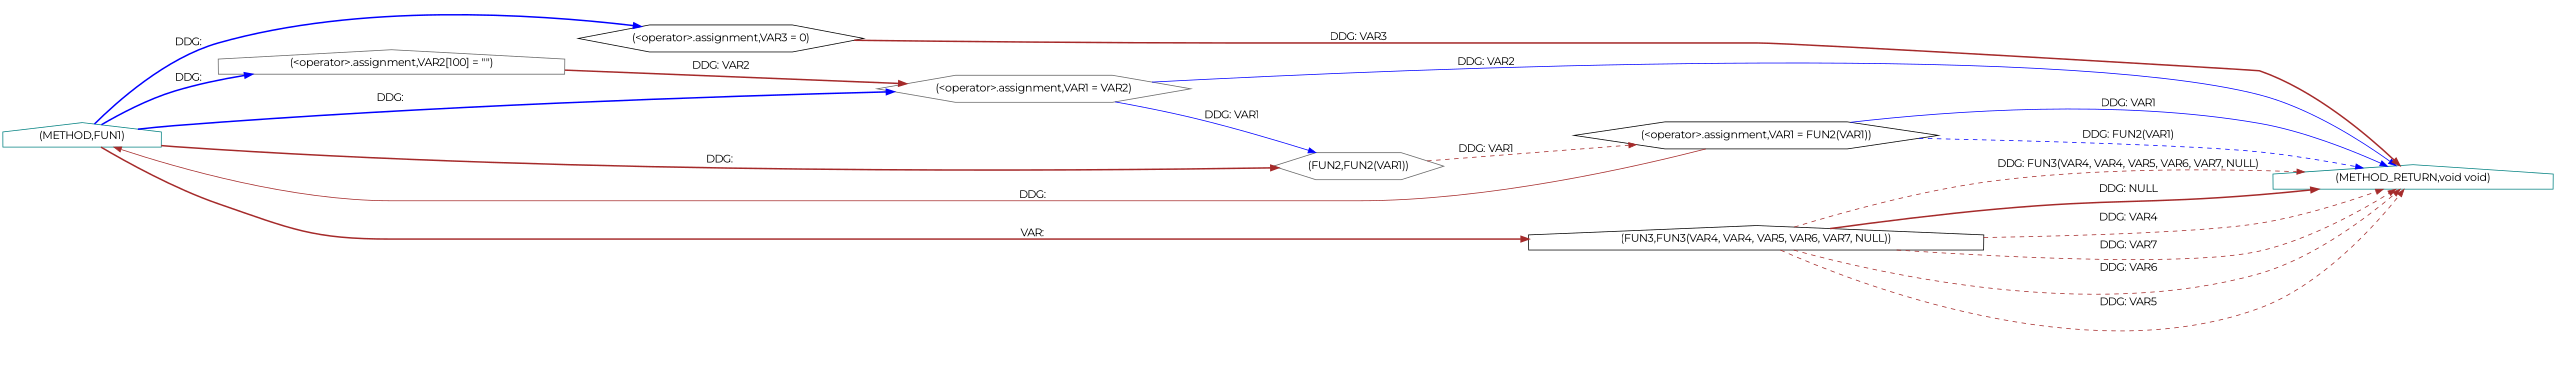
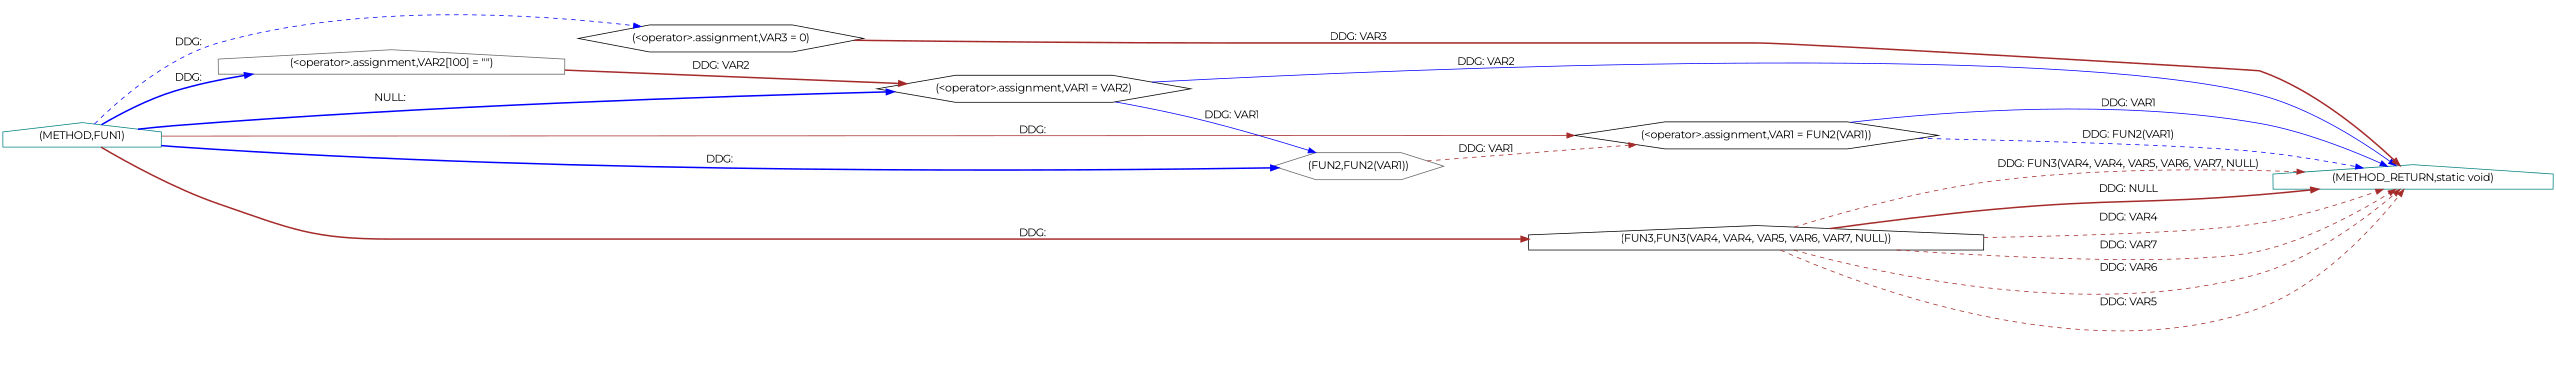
edge "(METHOD,FUN1)" -> "(<operator>.assignment,VAR3 = 0)": style bold -> dashed
node "(<operator>.assignment,VAR1 = VAR2)": color gray40 -> black
edge "(METHOD,FUN1)" -> "(<operator>.assignment,VAR1 = VAR2)": label "DDG: " -> "NULL: "
edge "(METHOD,FUN1)" -> "(FUN2,FUN2(VAR1))": color brown -> blue
node "(METHOD_RETURN,void void)": label "(METHOD_RETURN,void void)" -> "(METHOD_RETURN,static void)"
edge "(<operator>.assignment,VAR1 = FUN2(VAR1))" -> "(METHOD,FUN1)": reversed
edge "(METHOD,FUN1)" -> "(FUN3,FUN3(VAR4, VAR4, VAR5, VAR6, VAR7, NULL))": label "VAR: " -> "DDG: "
